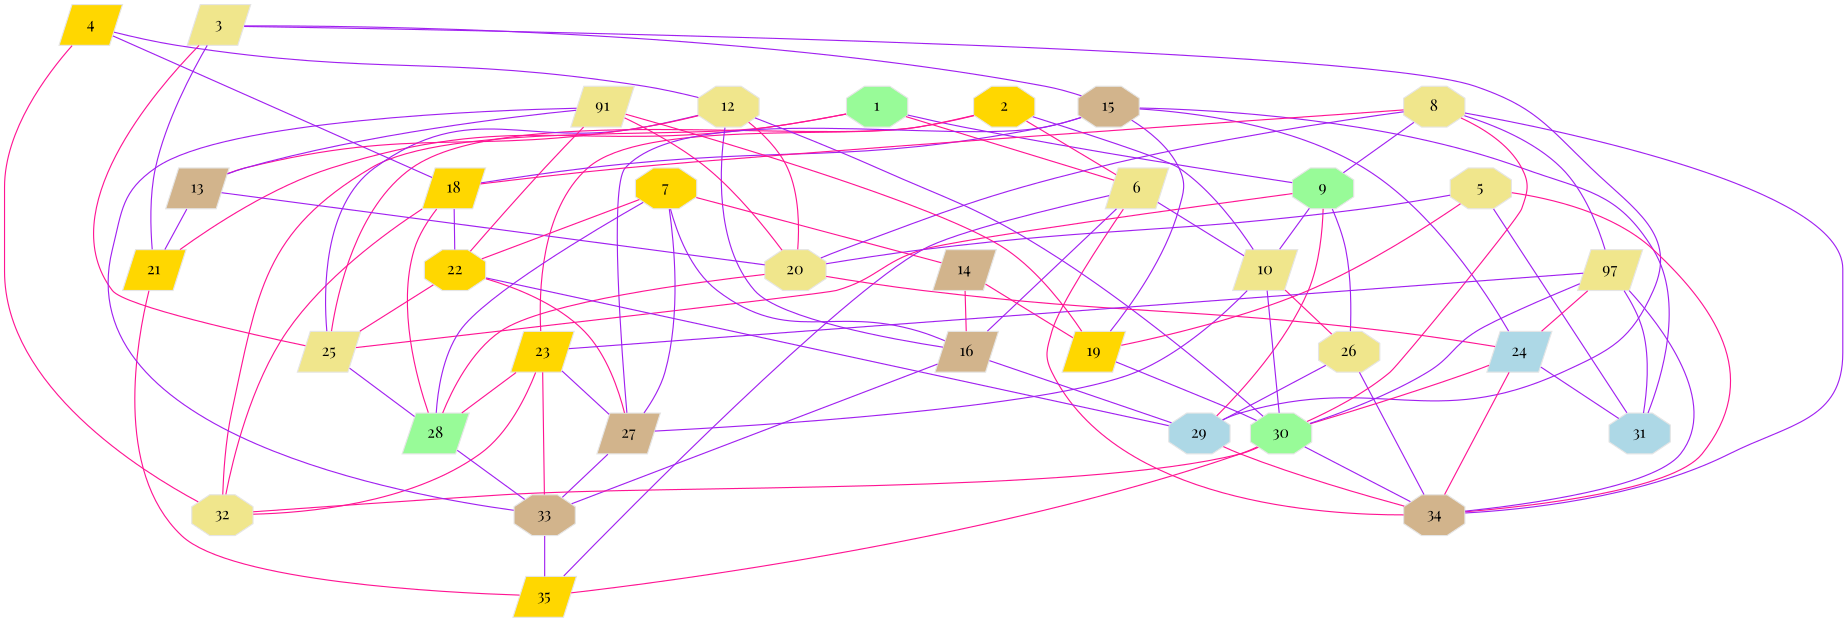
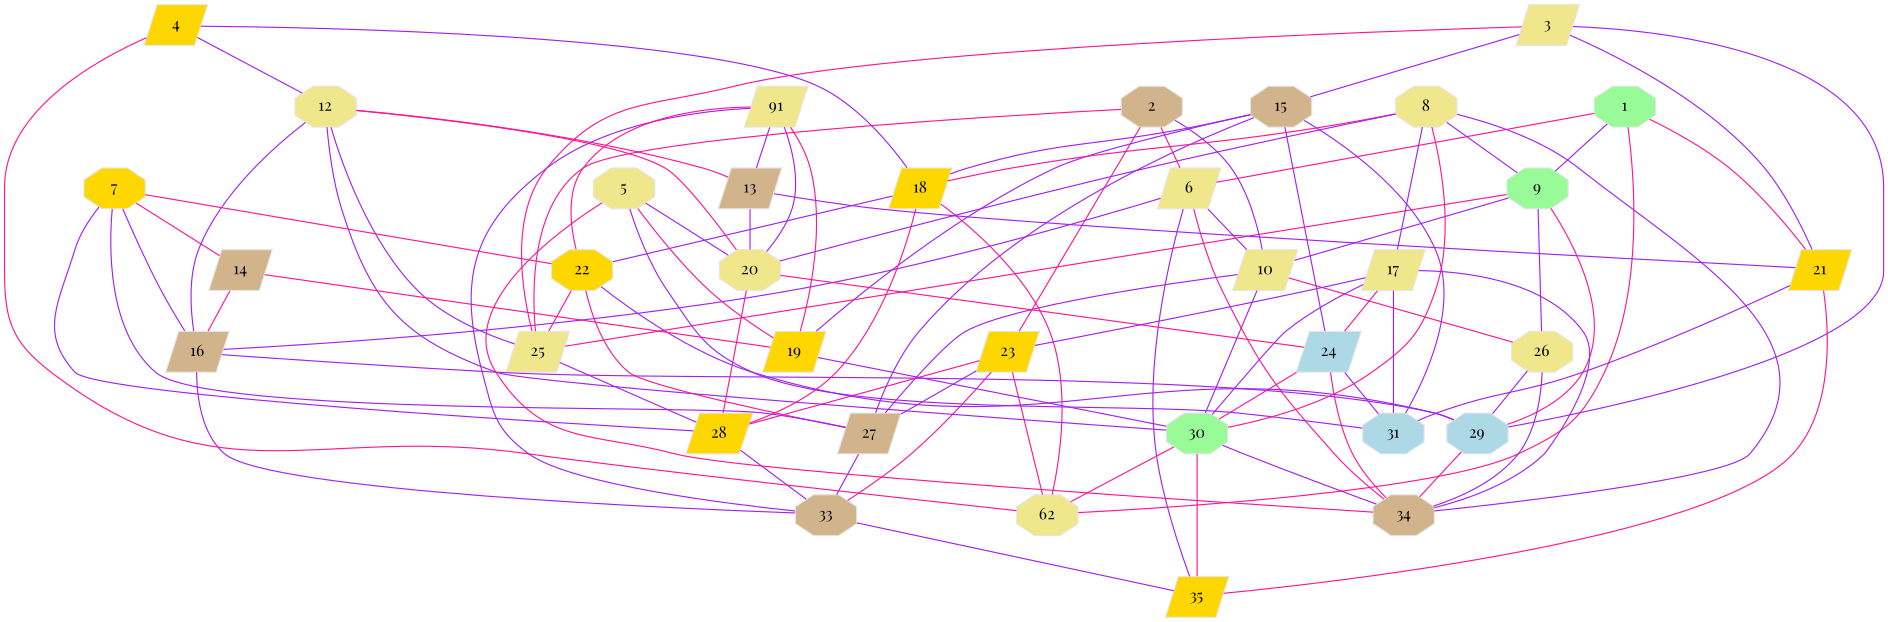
node "2": fillcolor gold -> tan
edge "91" -- "20": color deeppink -> purple
node "97": label "97" -> "17"
edge "21" -- "31": added
node "28": fillcolor palegreen -> gold
node "32": label "32" -> "62"
